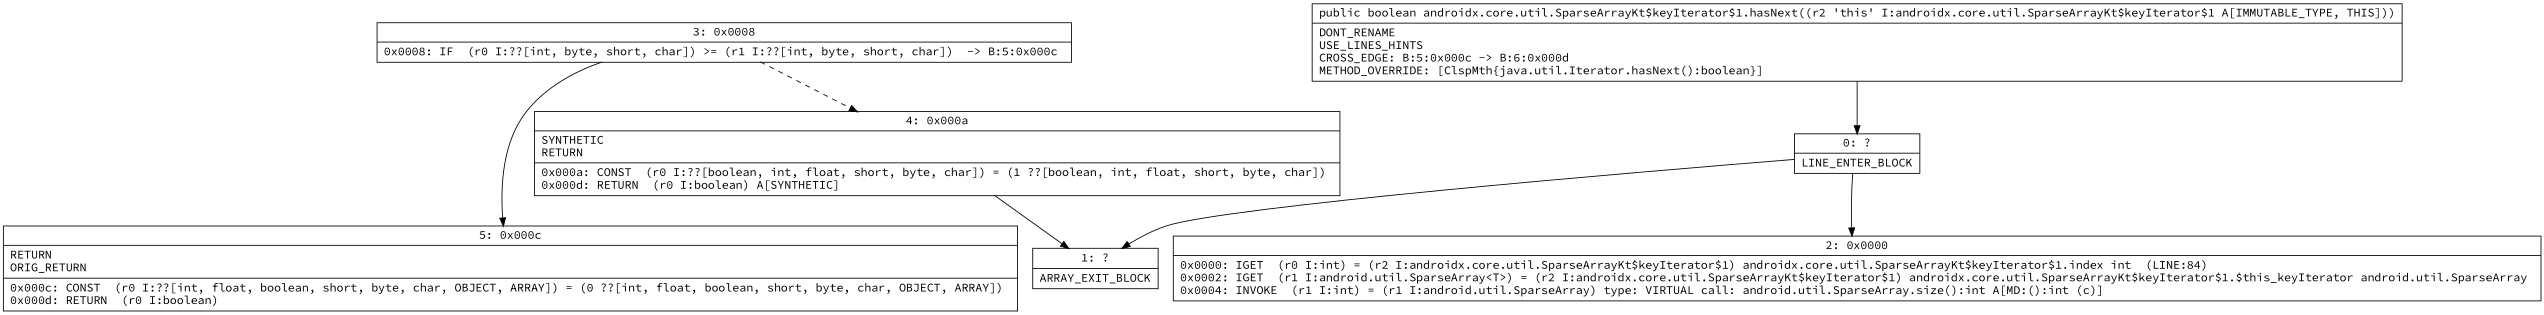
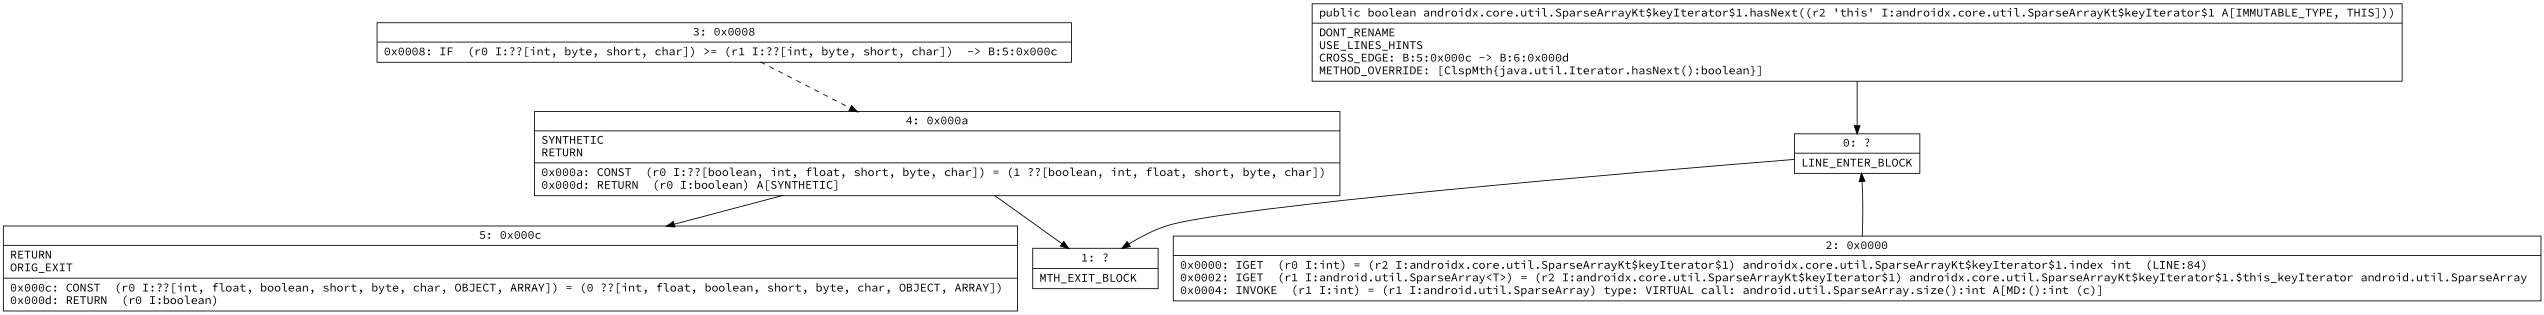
edge "3: 0x0008" -> "5: 0x000c": now "4: 0x000a" -> "5: 0x000c"
edge "0: ?" -> "2: 0x0000": reversed
node "5: 0x000c": text "ORIG_RETURN" -> "ORIG_EXIT"
node "1: ?": text "ARRAY_EXIT_BLOCK" -> "MTH_EXIT_BLOCK"
